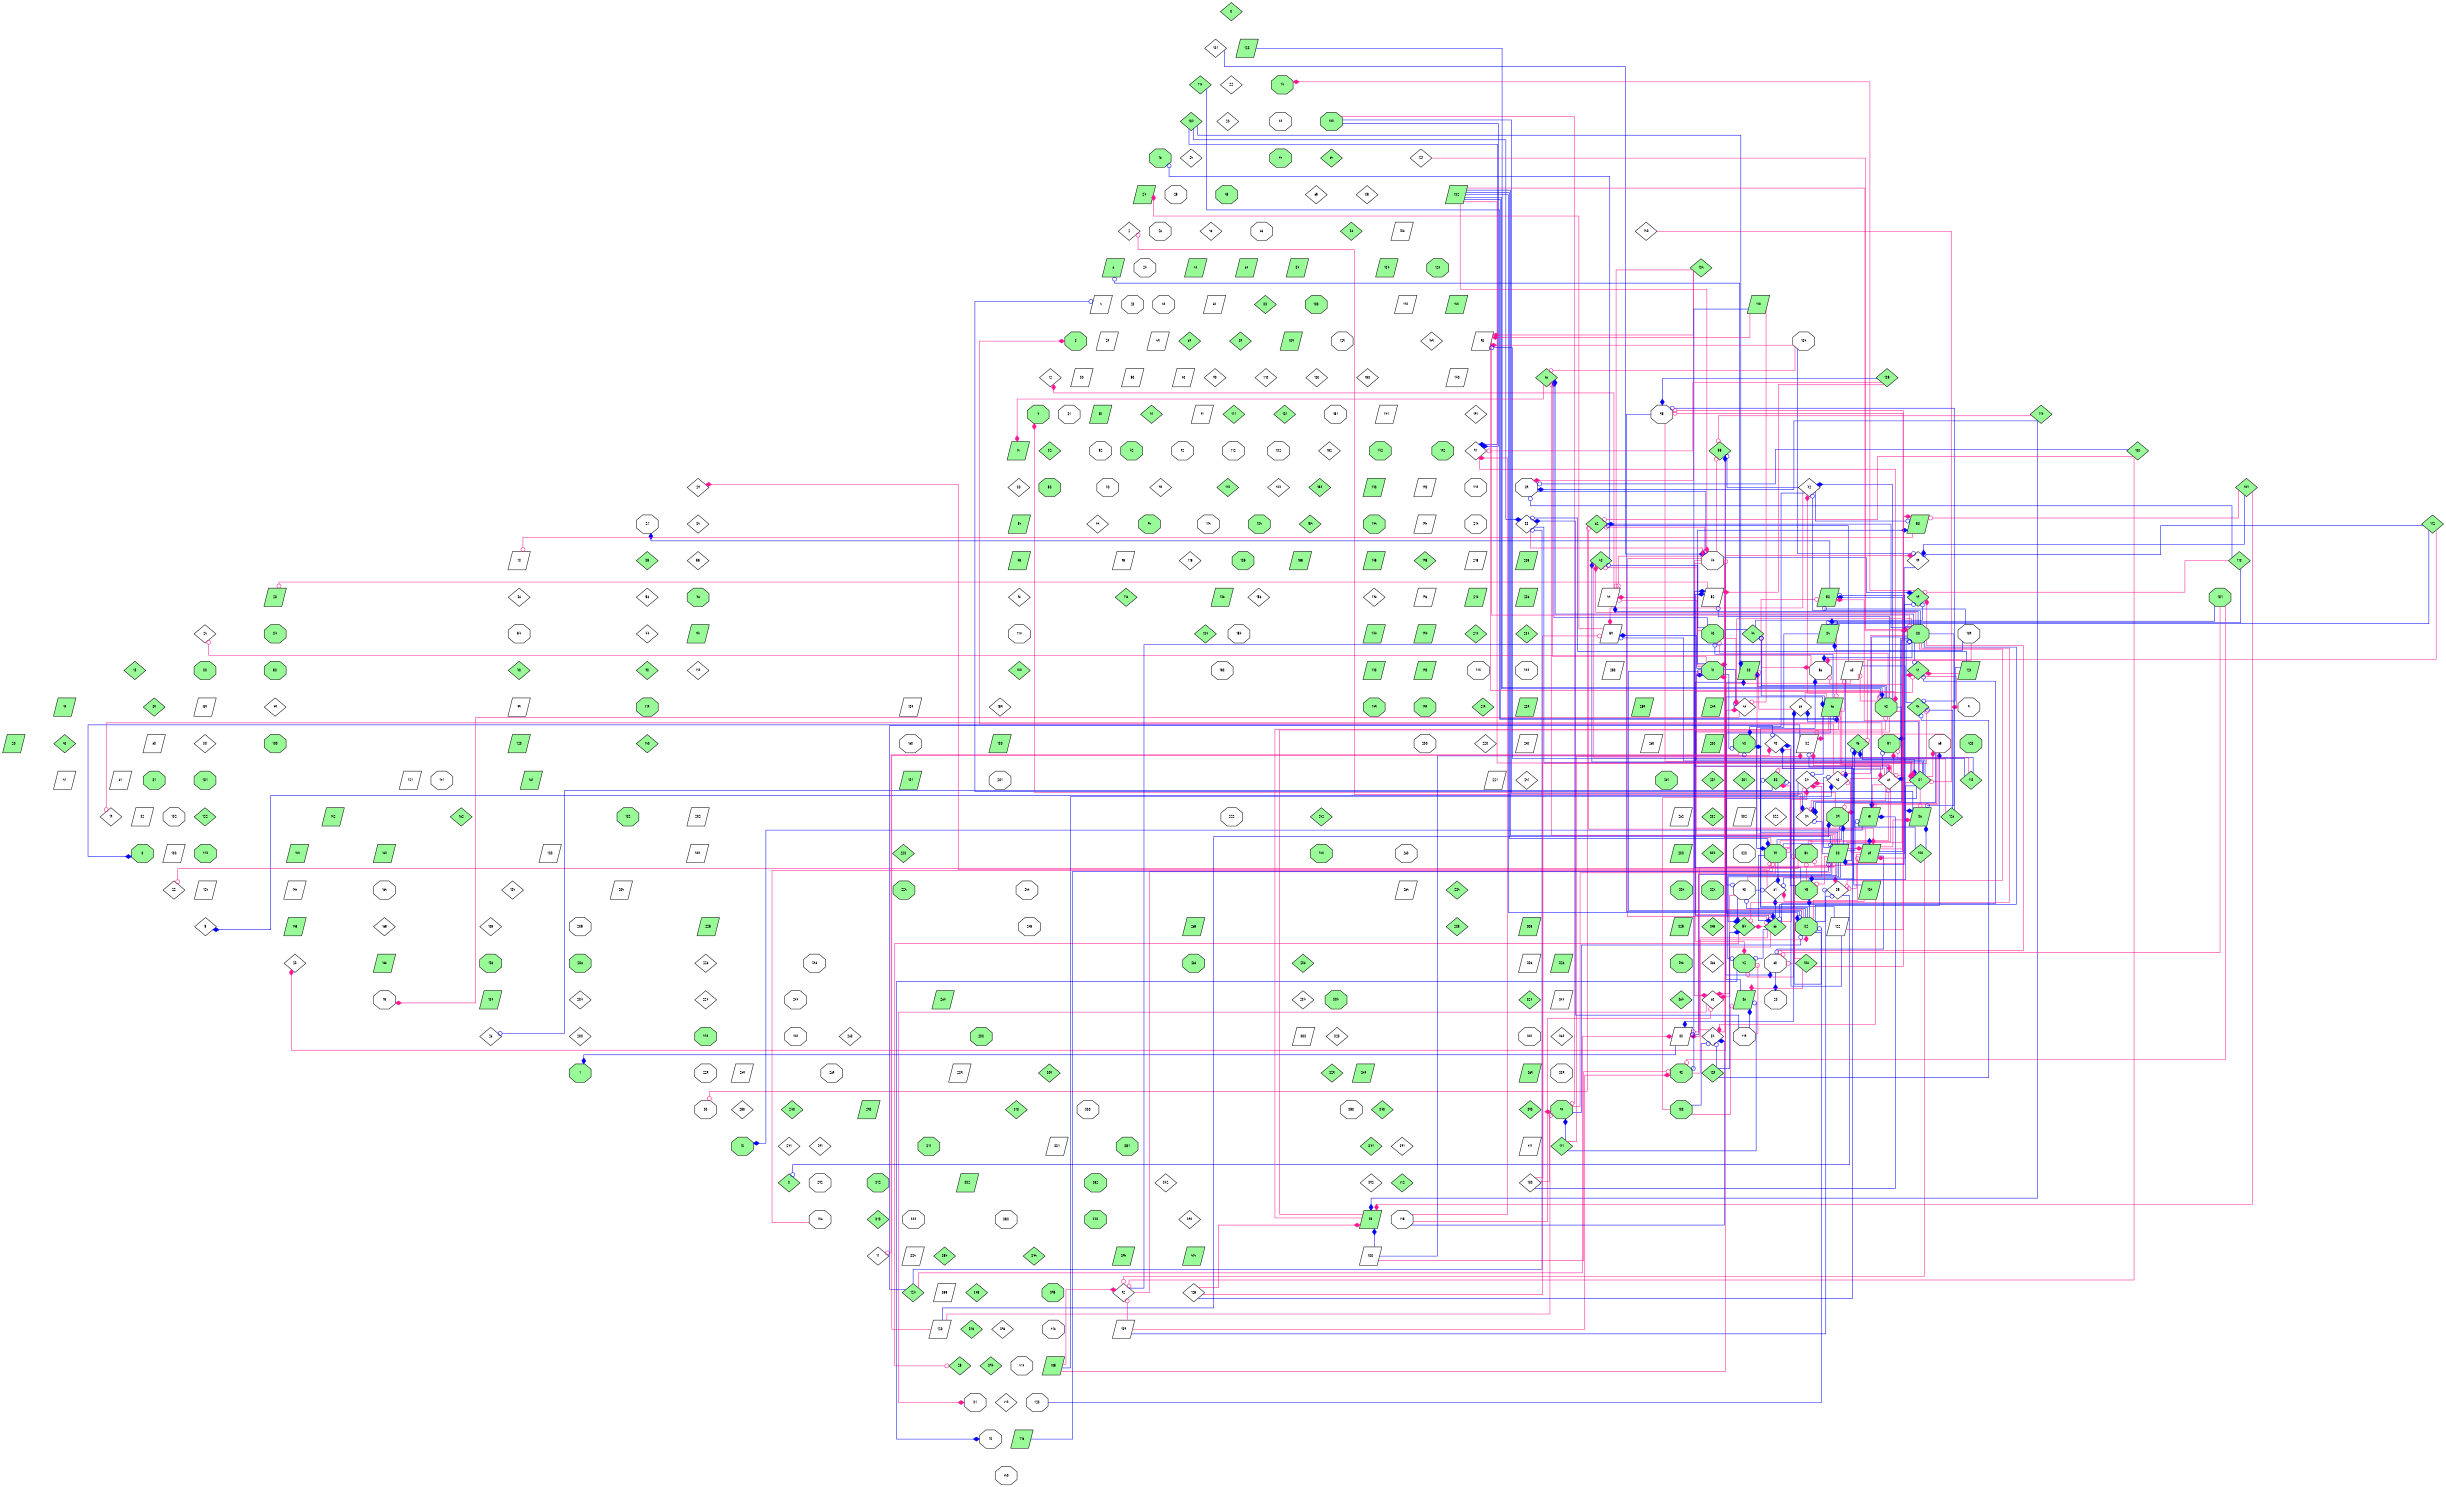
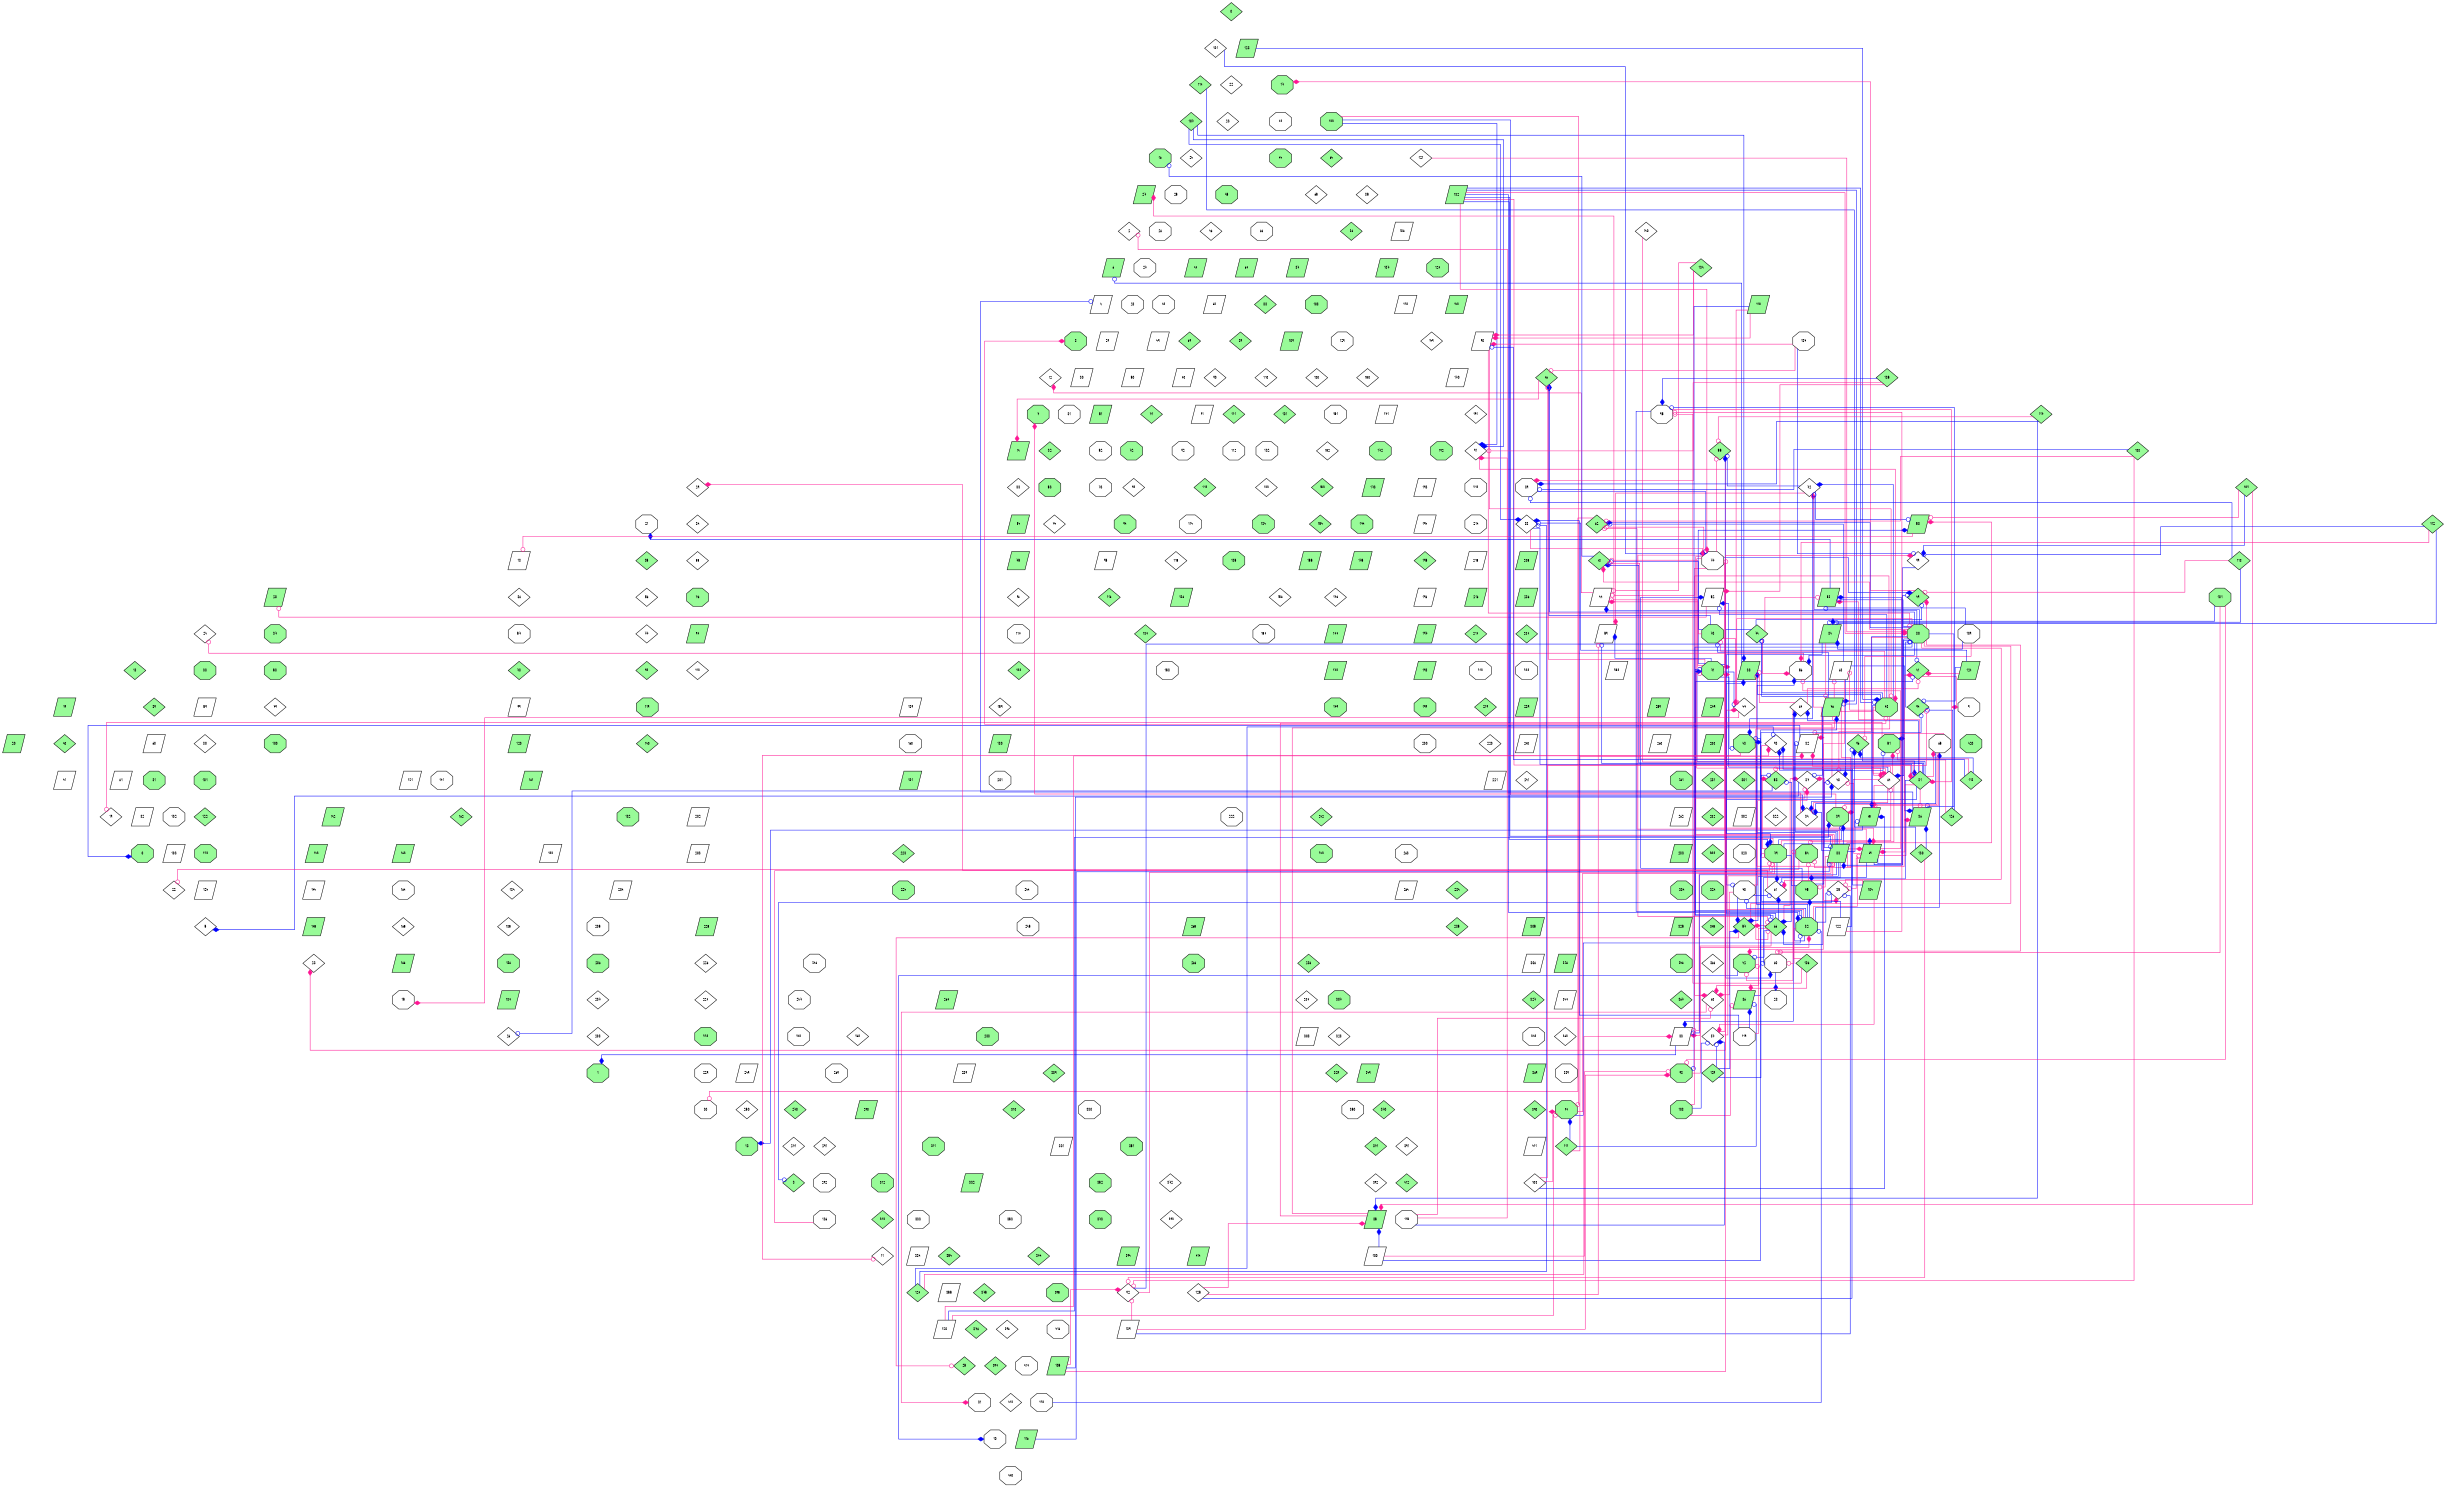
edge "83" -> "42": removed
